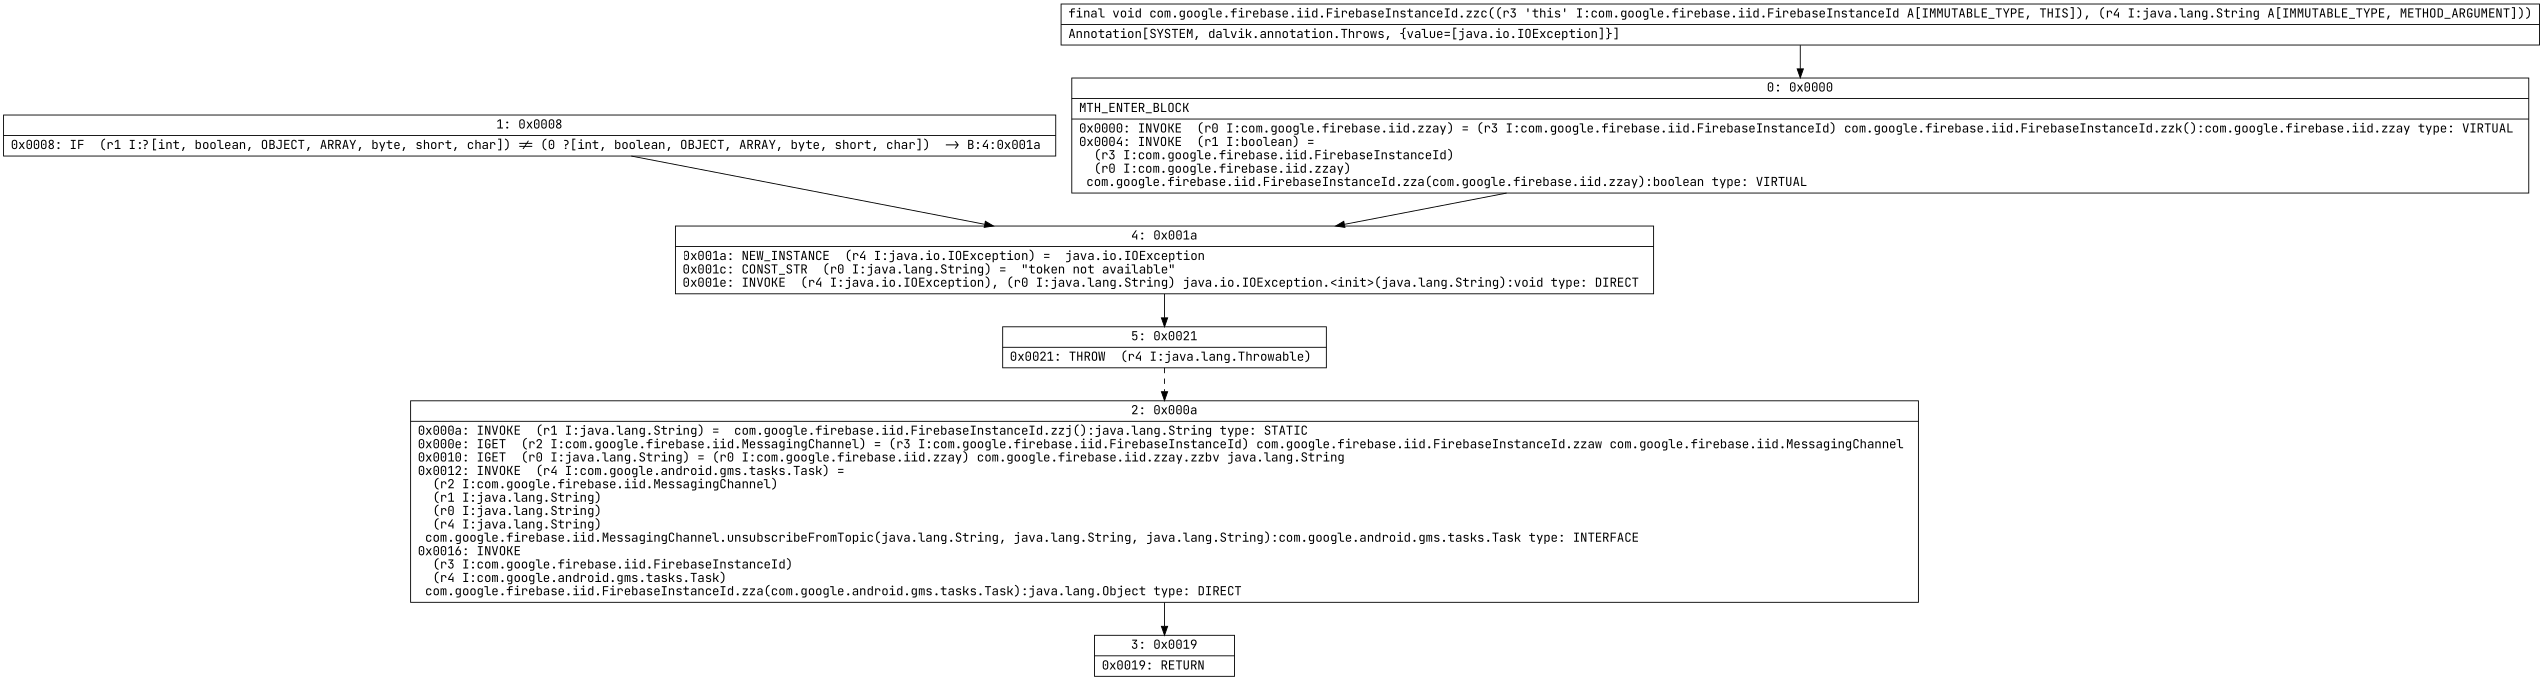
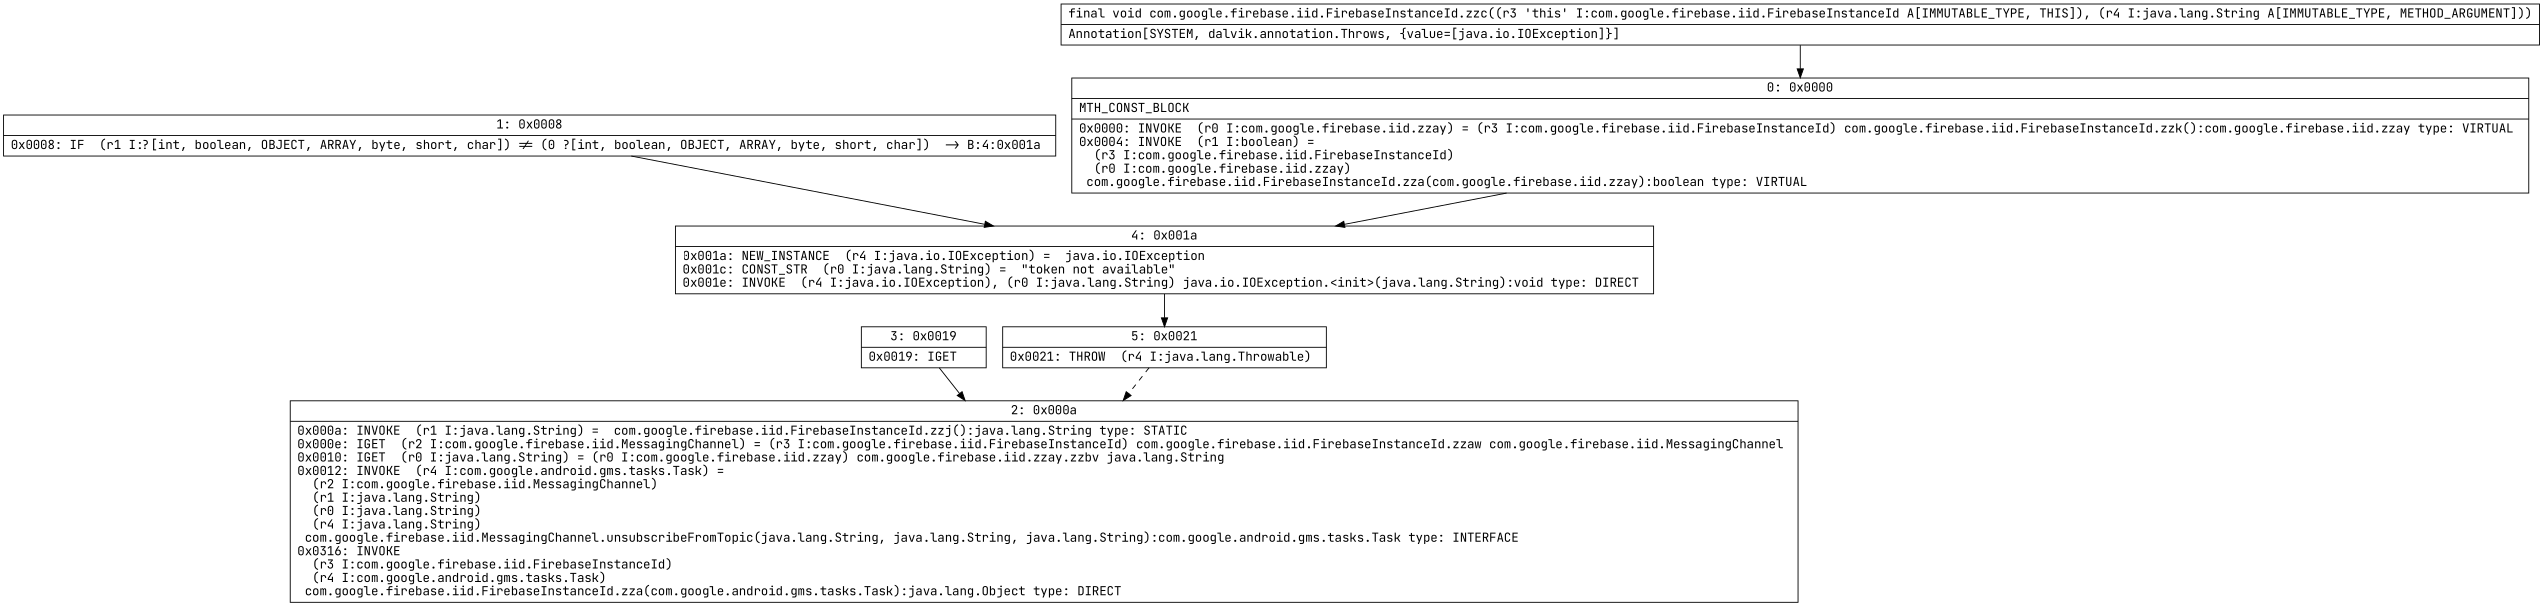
node "0: 0x0000": text "MTH_ENTER_BLOCK" -> "MTH_CONST_BLOCK"
node "2: 0x000a": text "0x0016: INVOKE" -> "0x0316: INVOKE"
edge "2: 0x000a" -> "3: 0x0019": reversed
node "3: 0x0019": text "0x0019: RETURN" -> "0x0019: IGET"
